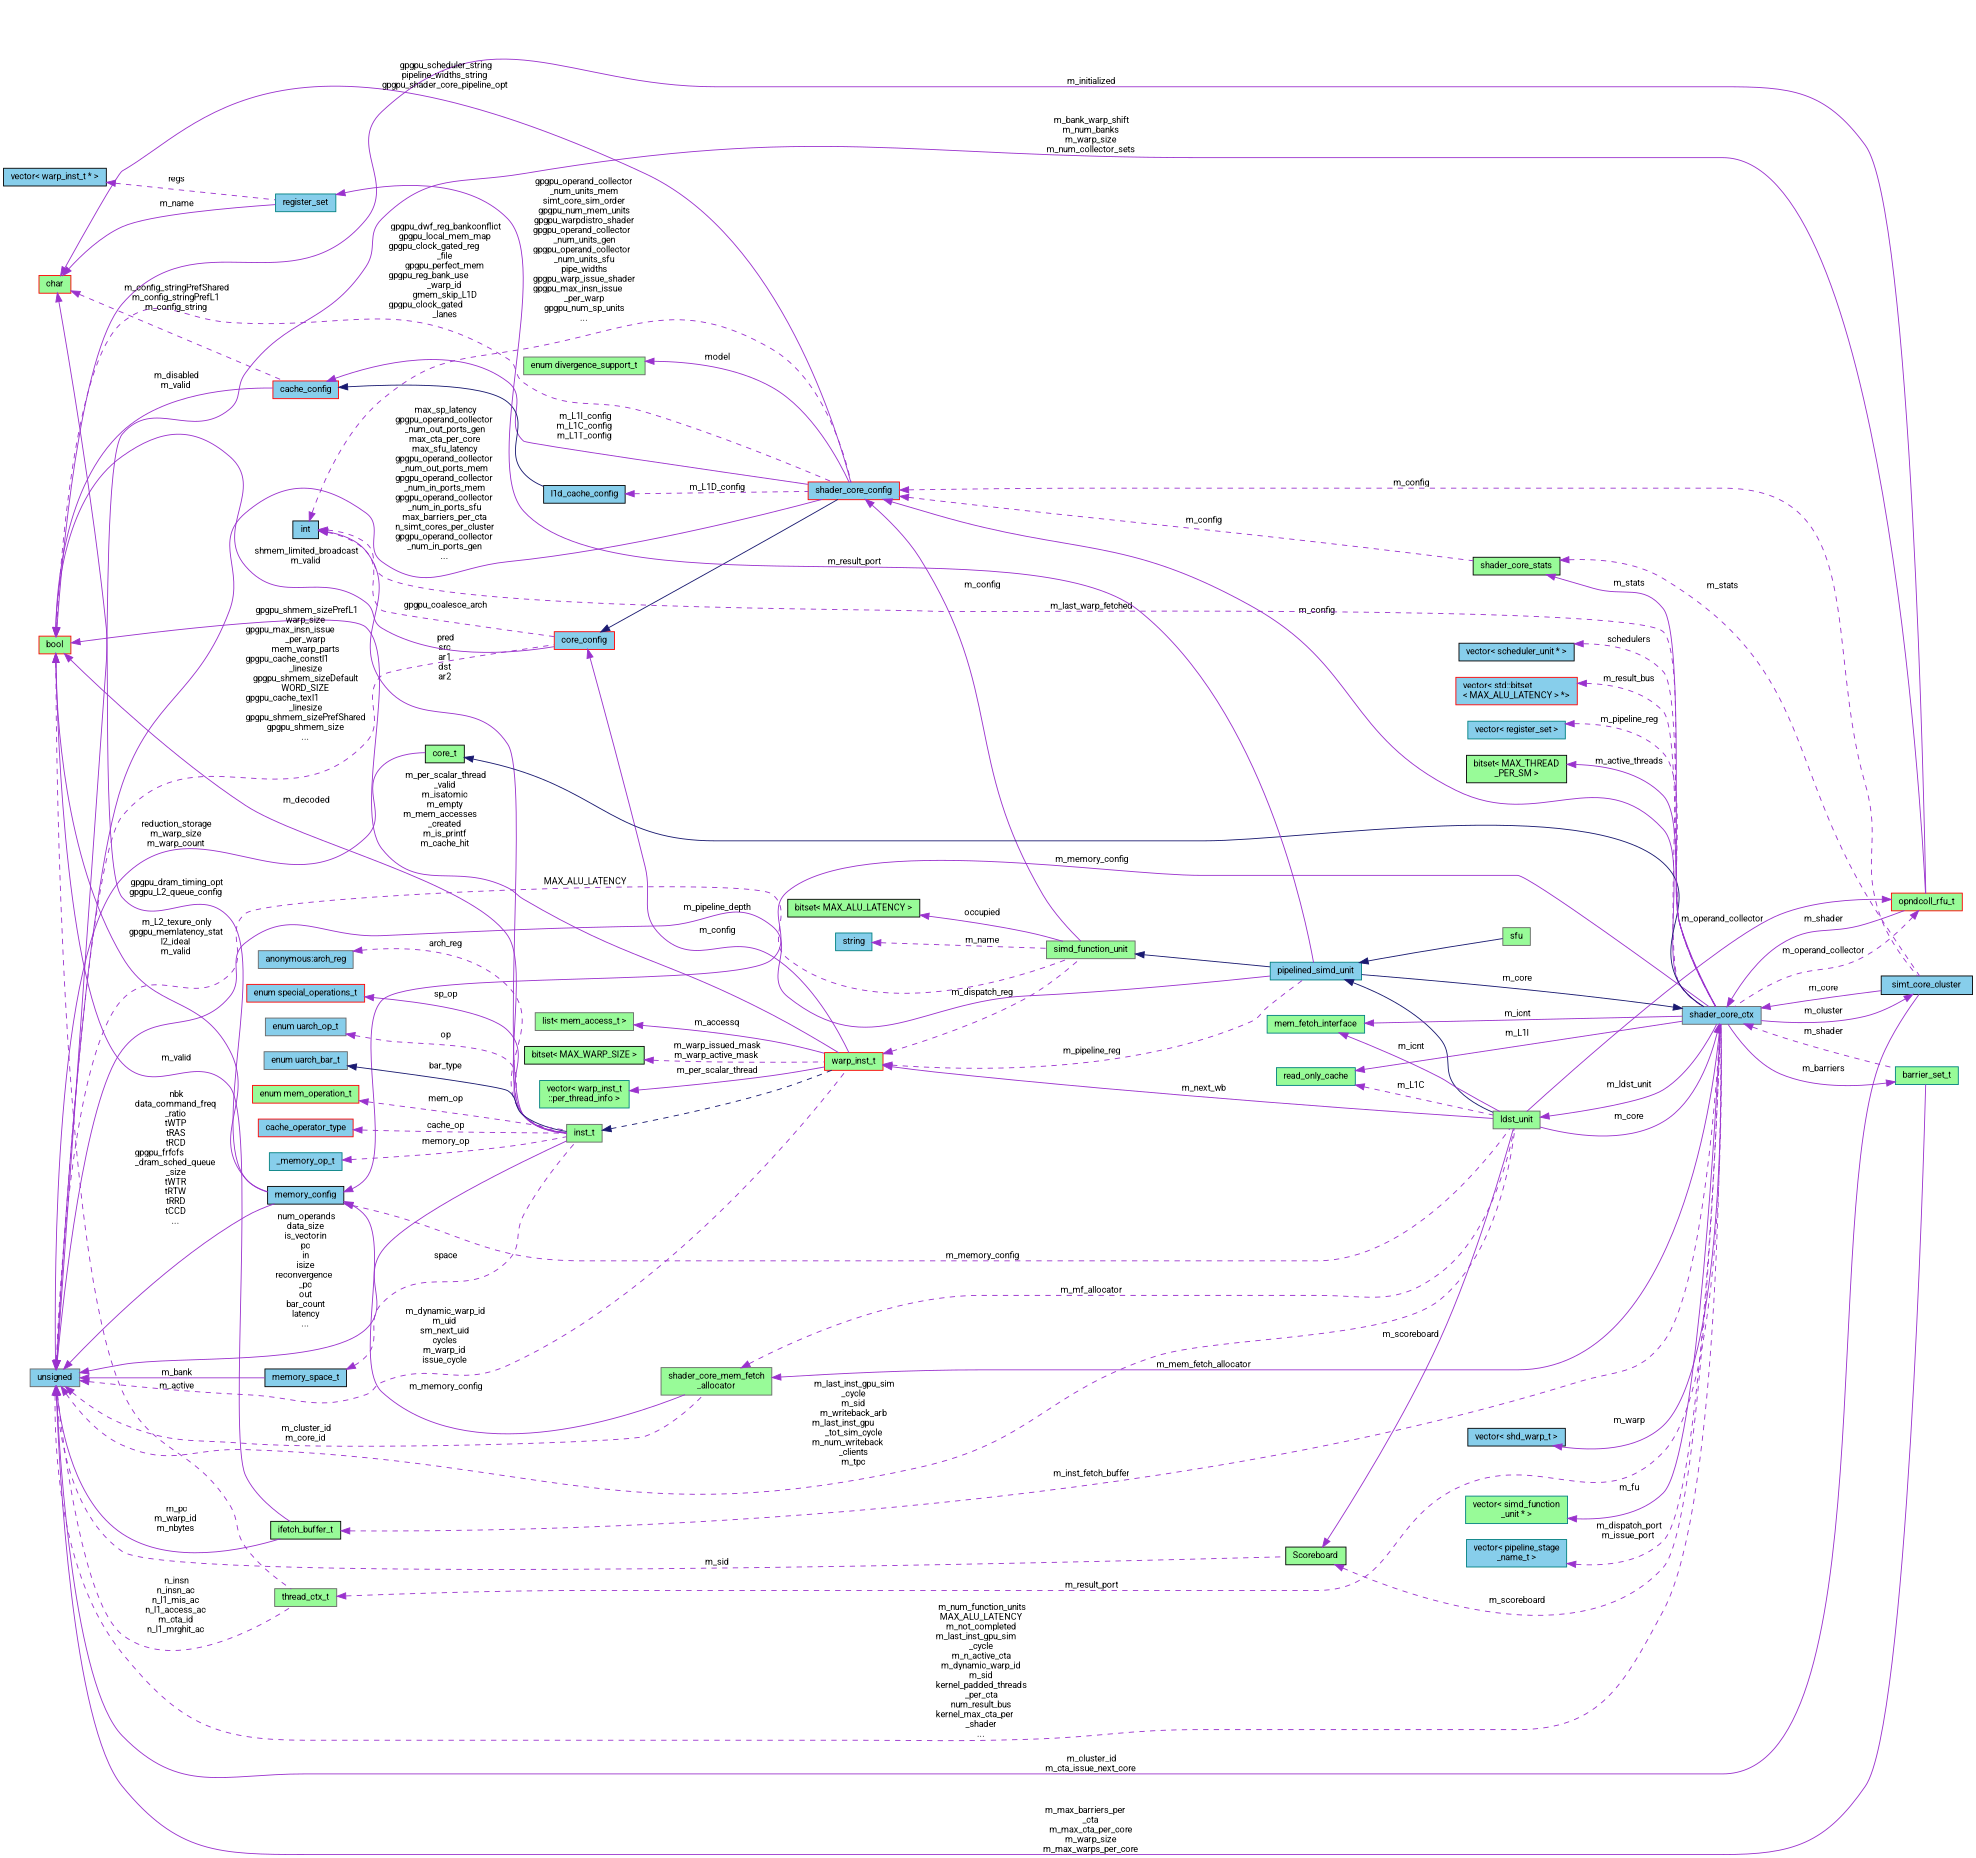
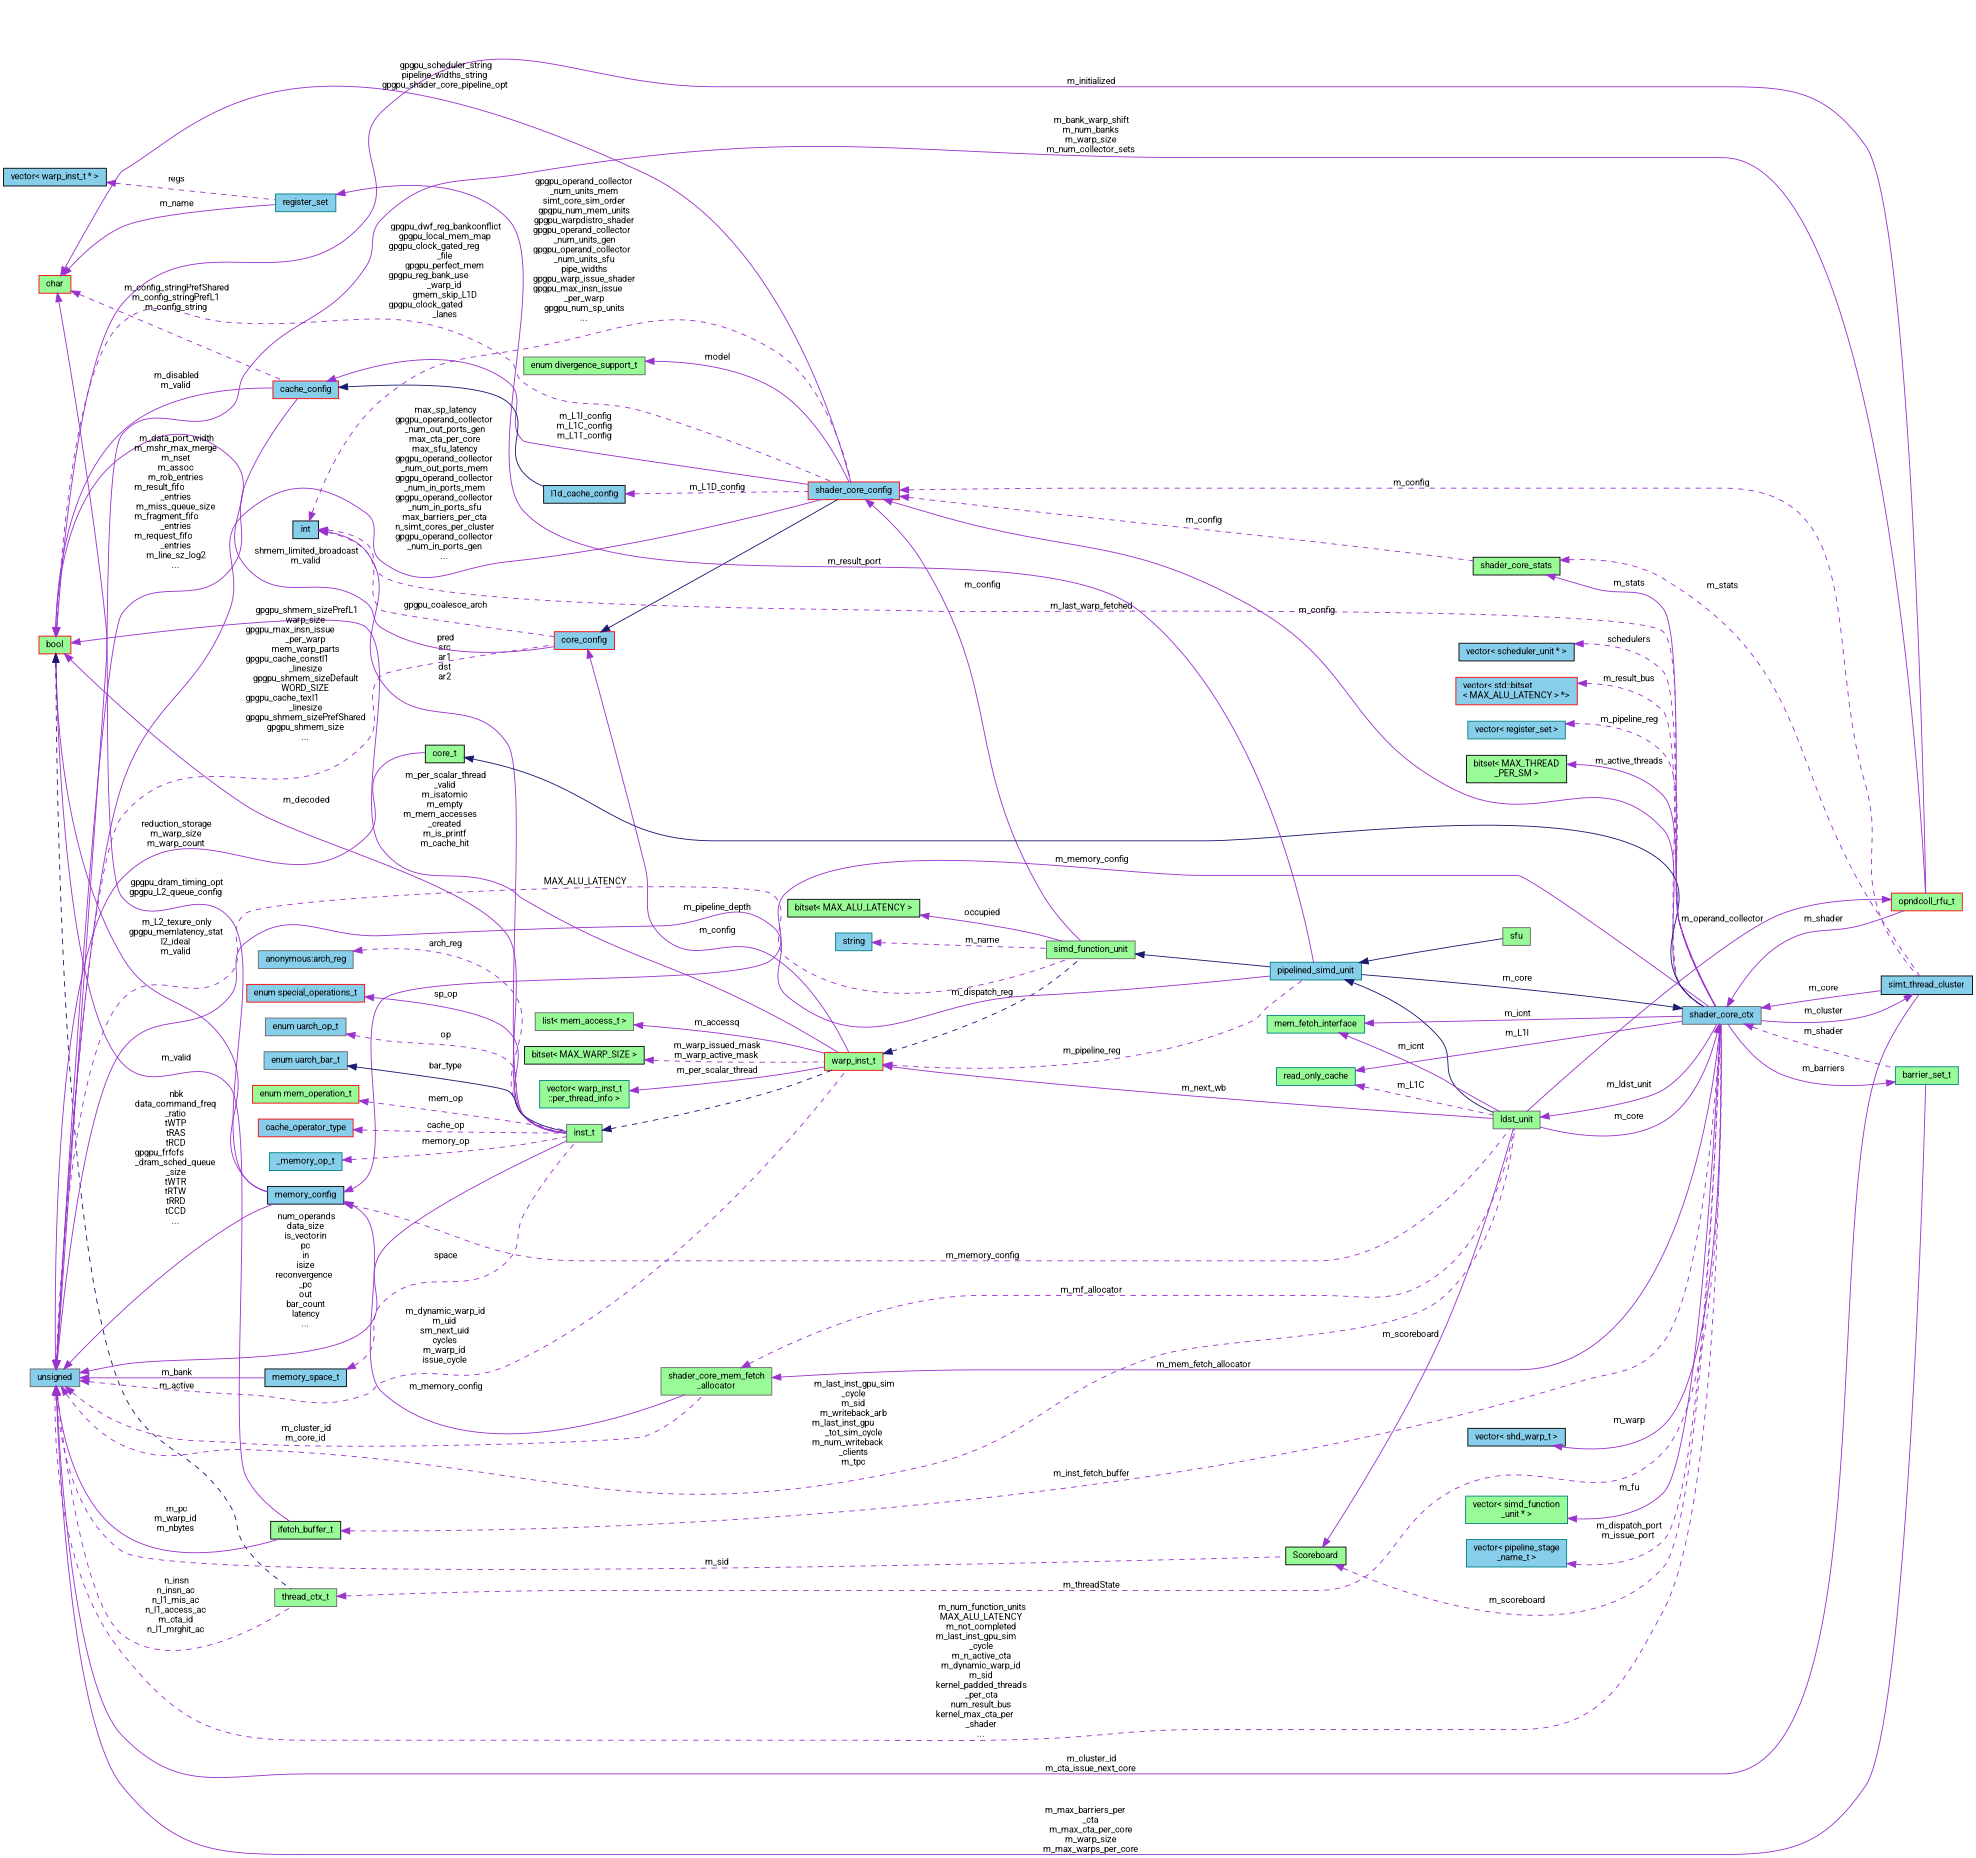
edge "cache_config" -> "unsigned": added, label "m_data_port_width m_mshr_max_merge m_nset m_assoc m_rob_entries m_result_fifo _entries m_miss_queue_size m_fragment_fifo _entries m_request_fifo _entries m_line_sz_log2 ..."
edge "shader_core_ctx" -> "opndcoll_rfu_t": removed, label "m_operand_collector"
node "simt_core_cluster": label "simt_core_cluster" -> "simt_thread_cluster"
edge "simd_function_unit" -> "warp_inst_t": color darkorchid3 -> midnightblue
edge "thread_ctx_t" -> "bool": color darkorchid3 -> midnightblue
edge "shader_core_ctx" -> "thread_ctx_t": label " m_result_port" -> " m_threadState"
